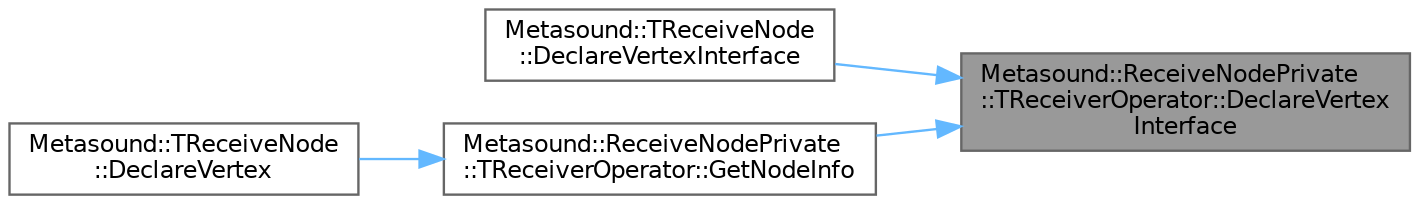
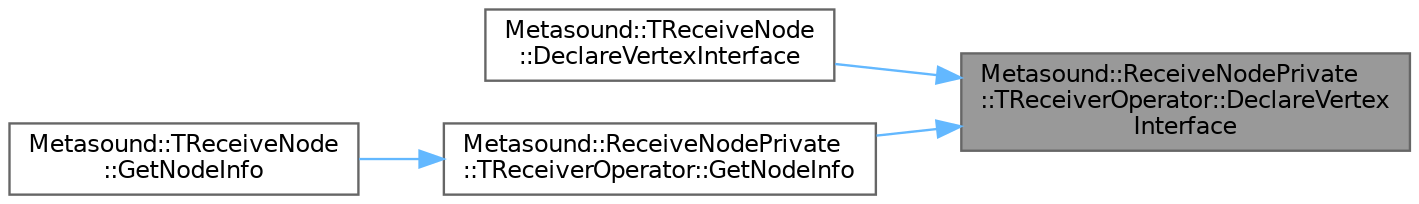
node "Metasound::TReceiveNode ::DeclareVertex": label "Metasound::TReceiveNode ::DeclareVertex" -> "Metasound::TReceiveNode ::GetNodeInfo"
